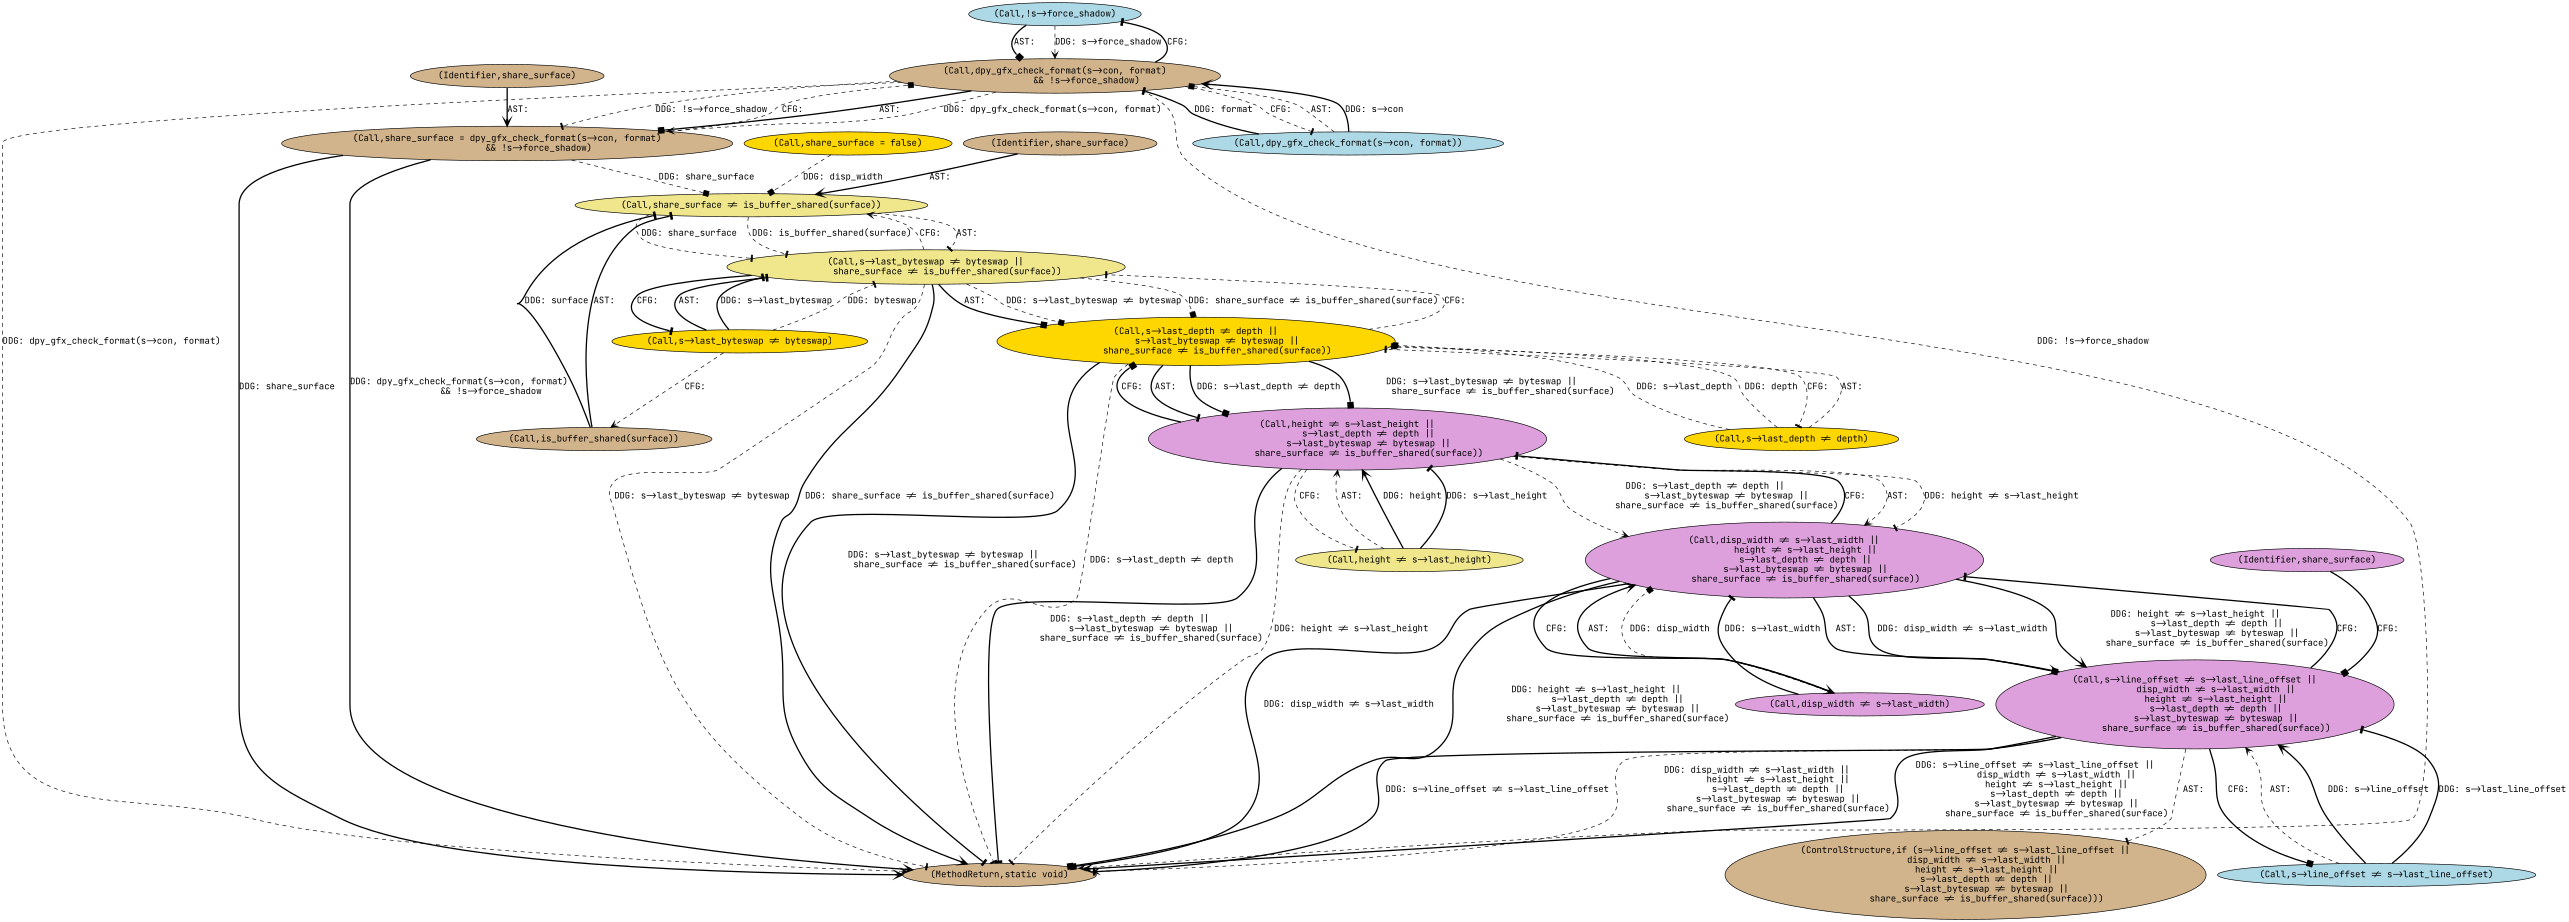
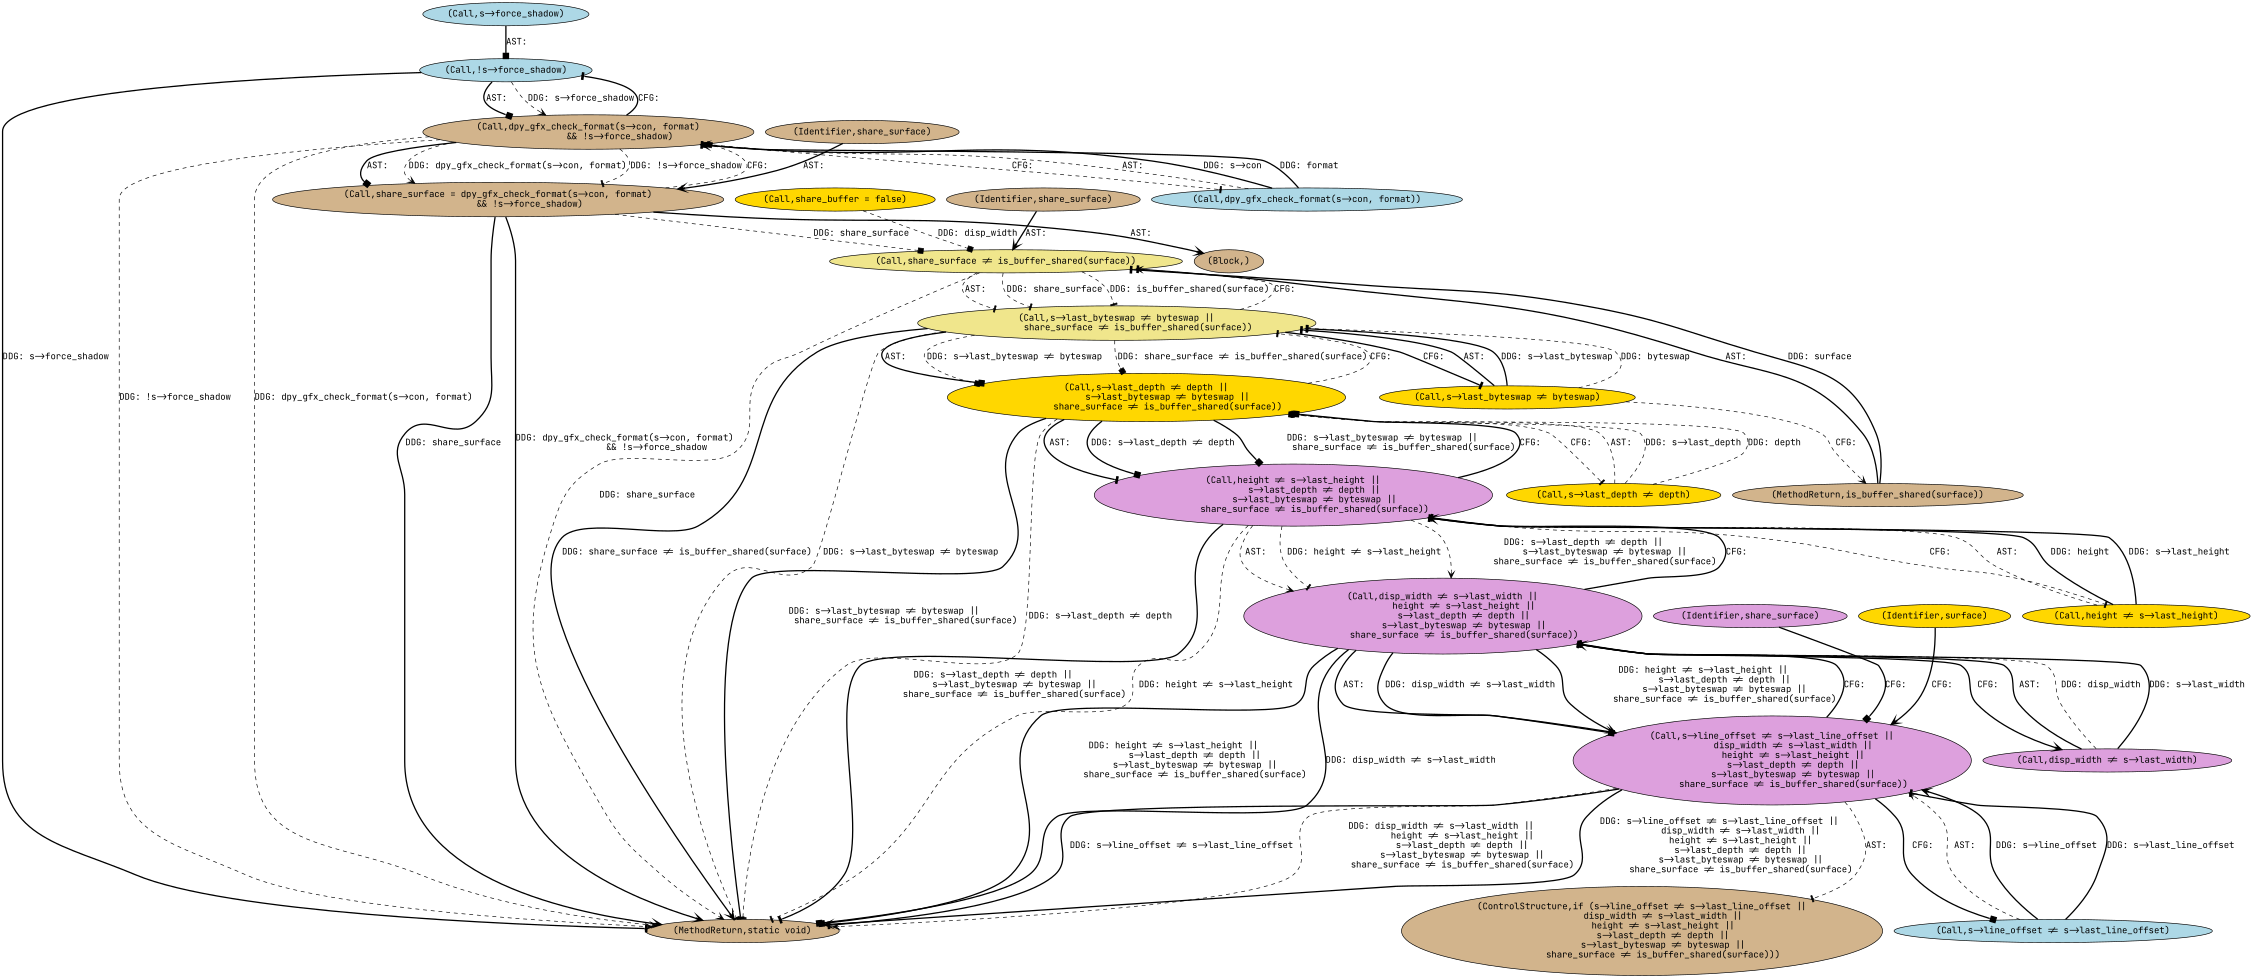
node "(Call,s->force_shadow)": added
node "(Call,share_surface = false)": label "(Call,share_surface = false)" -> "(Call,share_buffer = false)"
node "(Block,)": added
node "(Call,is_buffer_shared(surface))": label "(Call,is_buffer_shared(surface))" -> "(MethodReturn,is_buffer_shared(surface))"
edge "(Call,share_surface != is_buffer_shared(surface))" -> "(MethodReturn,static void)": added, label "DDG: share_surface"
node "(Call,height != s->last_height)": fillcolor khaki -> gold
edge "(Call,!s->force_shadow)" -> "(MethodReturn,static void)": added, label "DDG: s->force_shadow"
node "(Identifier,surface)": added
